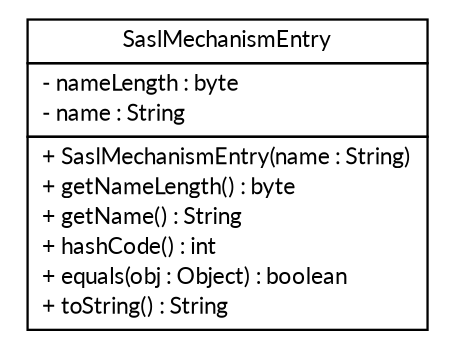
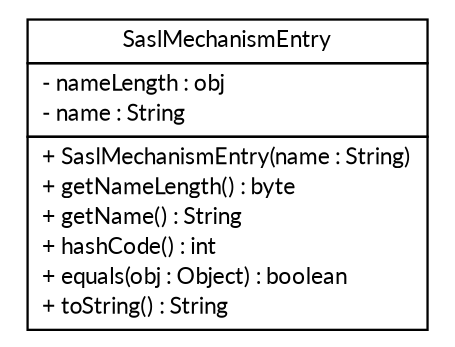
node "SaslMechanismEntry": text "- nameLength : byte" -> "- nameLength : obj"
